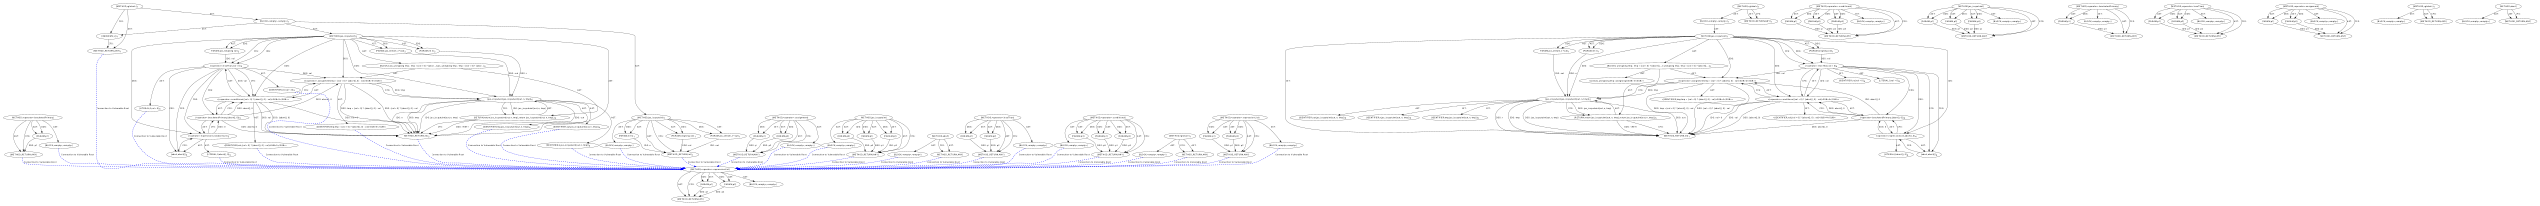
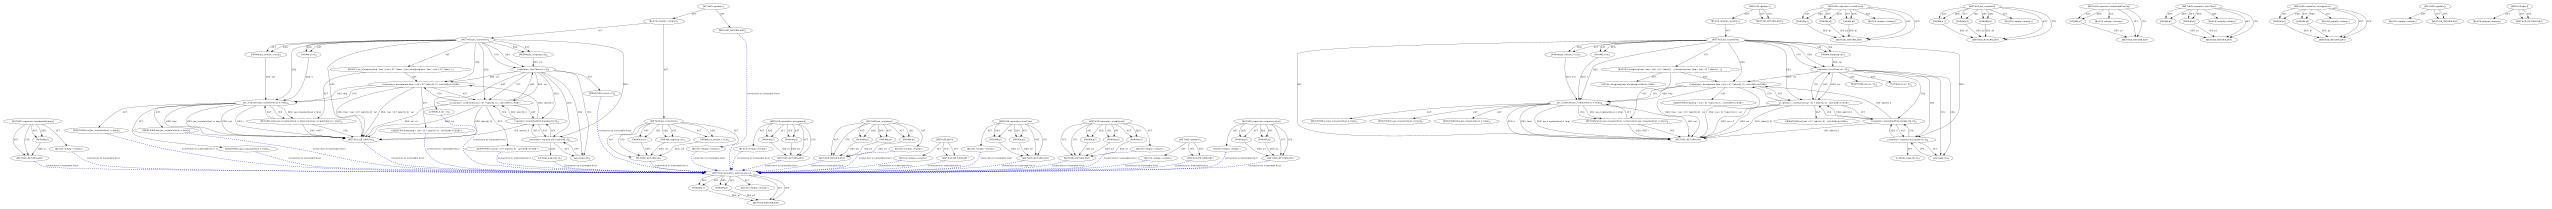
node "(UNKNOWN,),))": removed
